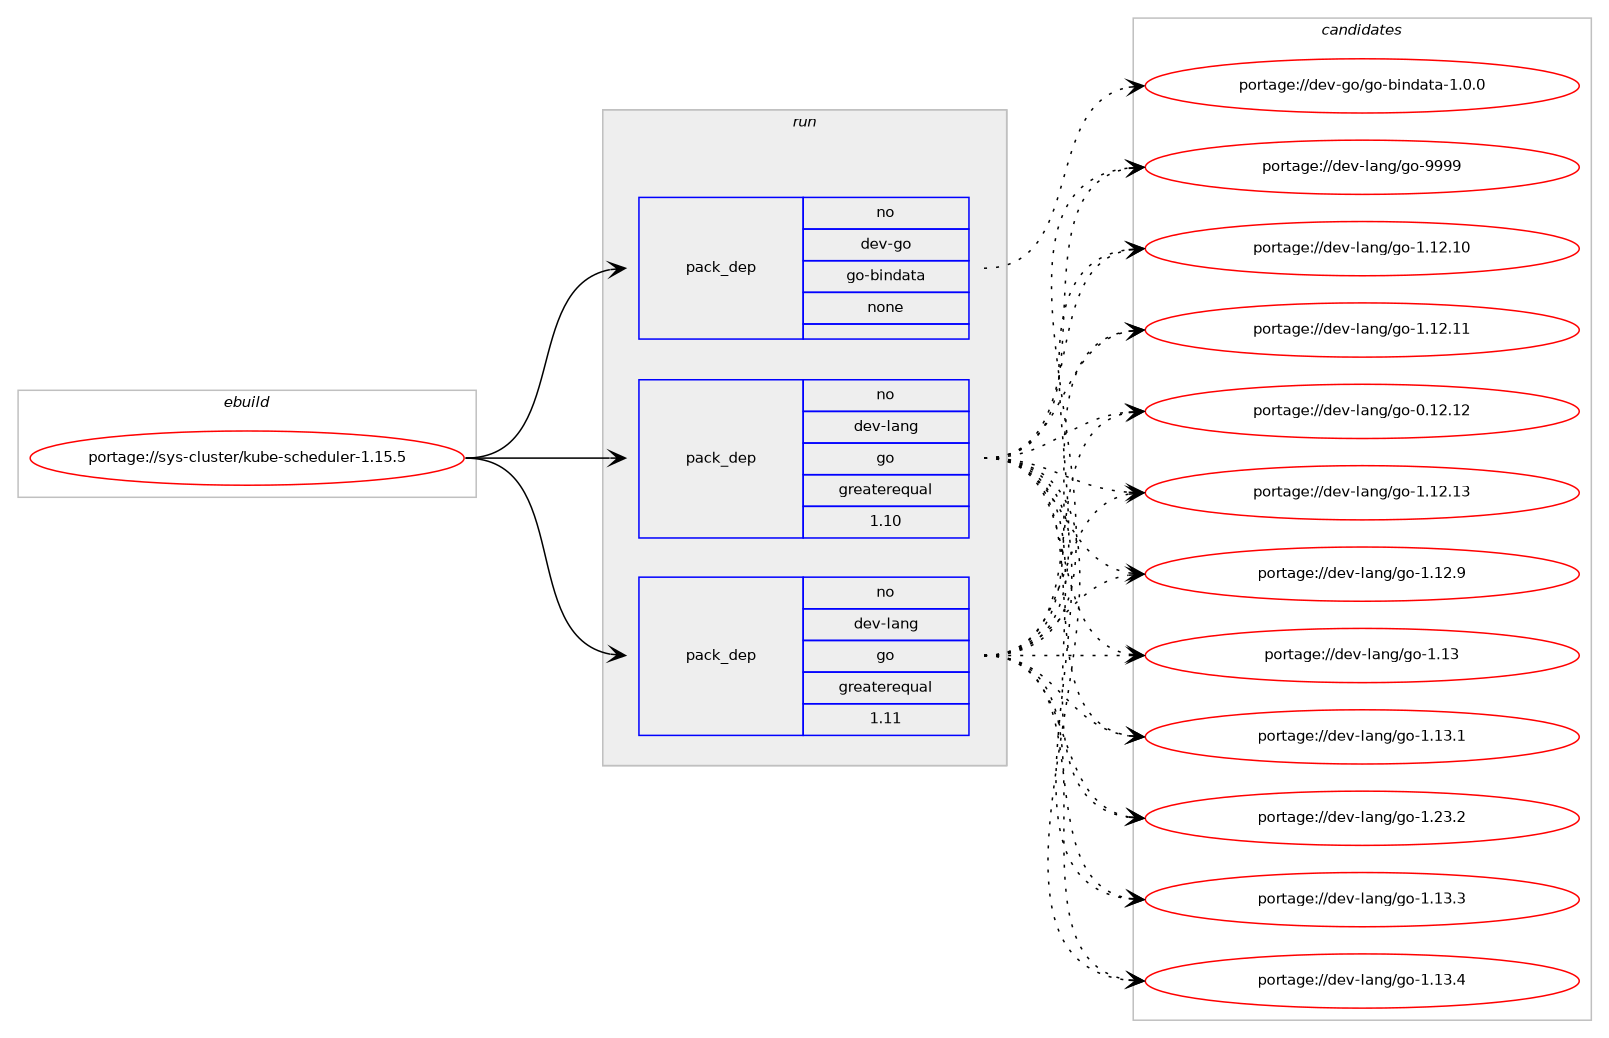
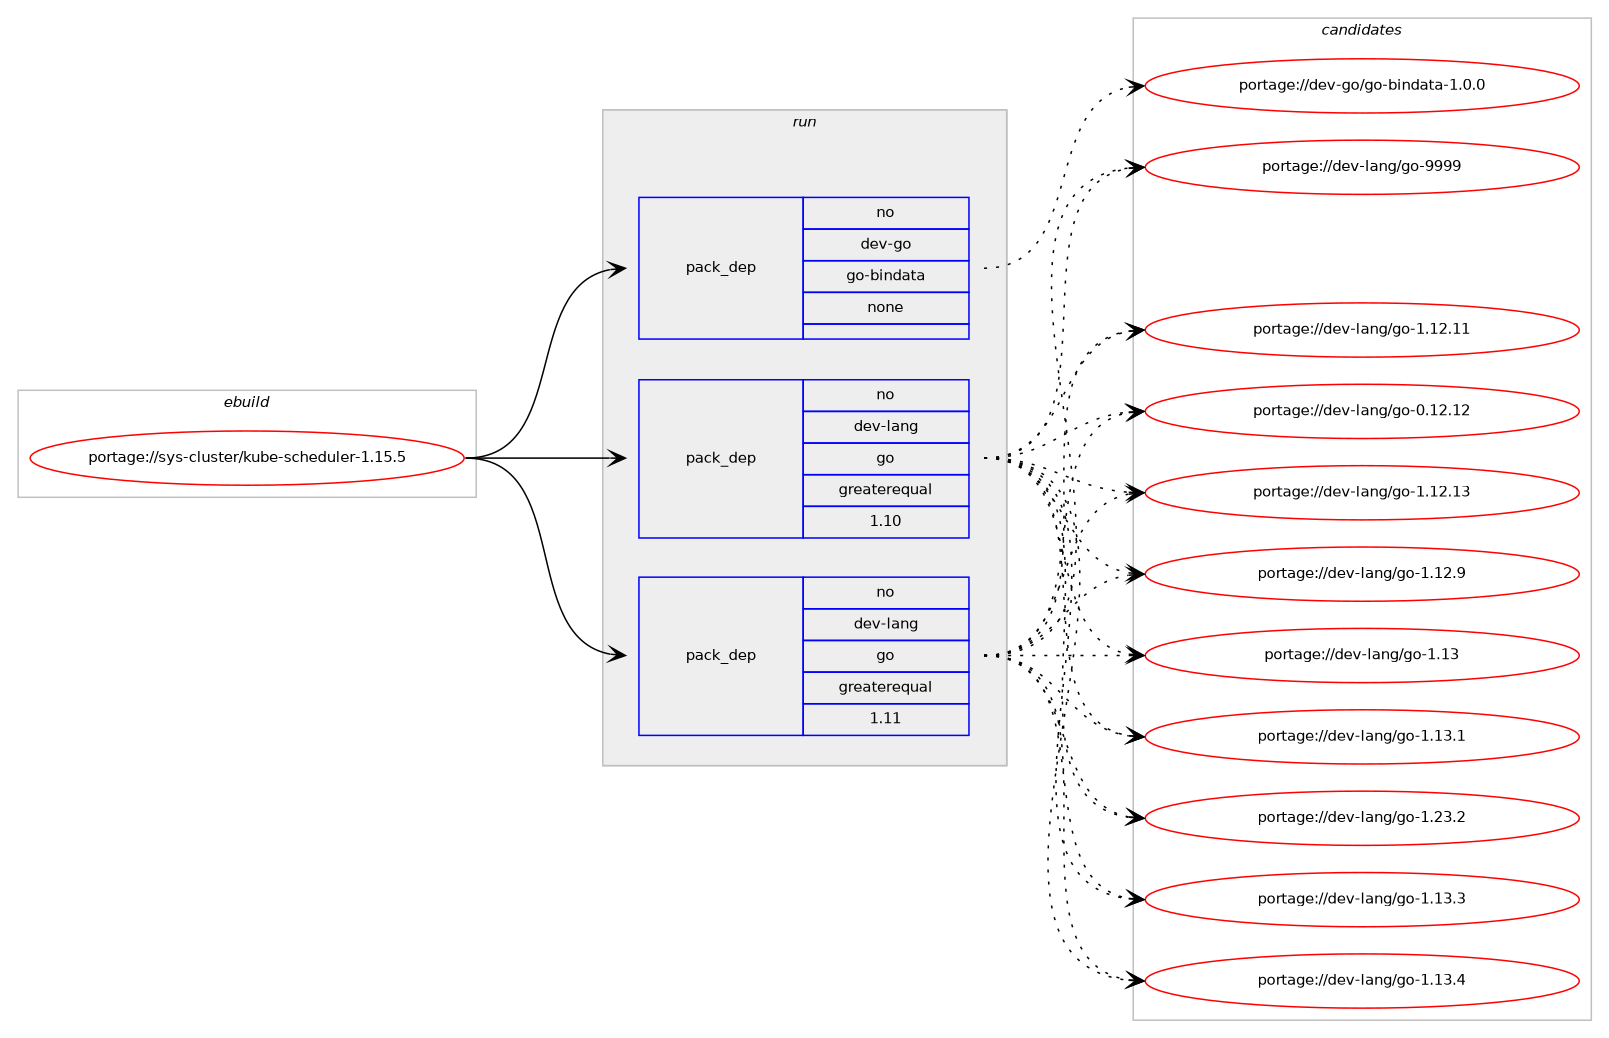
node "portage://dev-lang/go-1.12.10": removed
